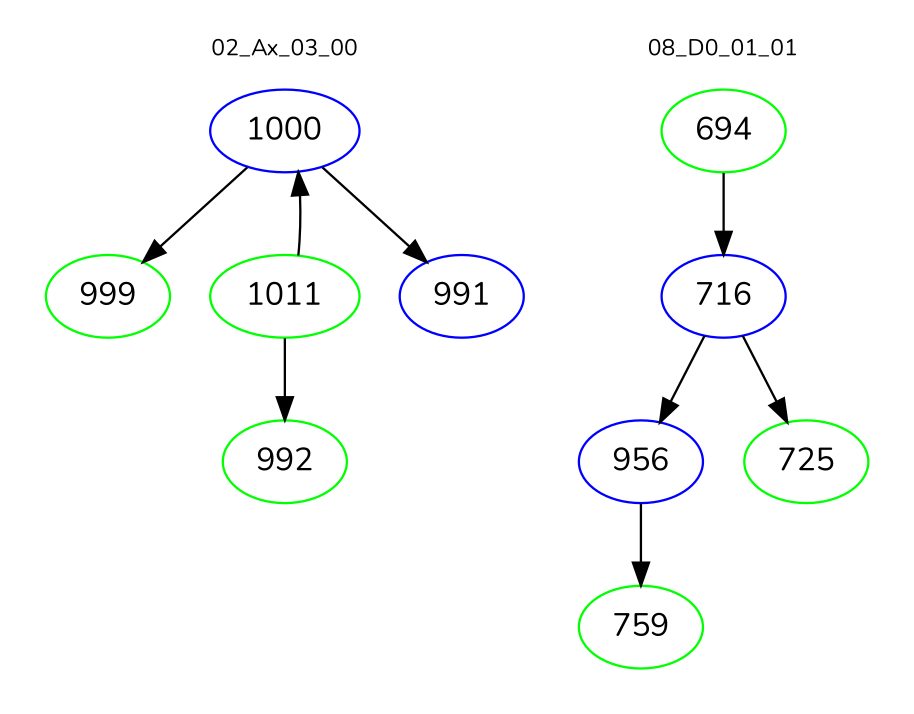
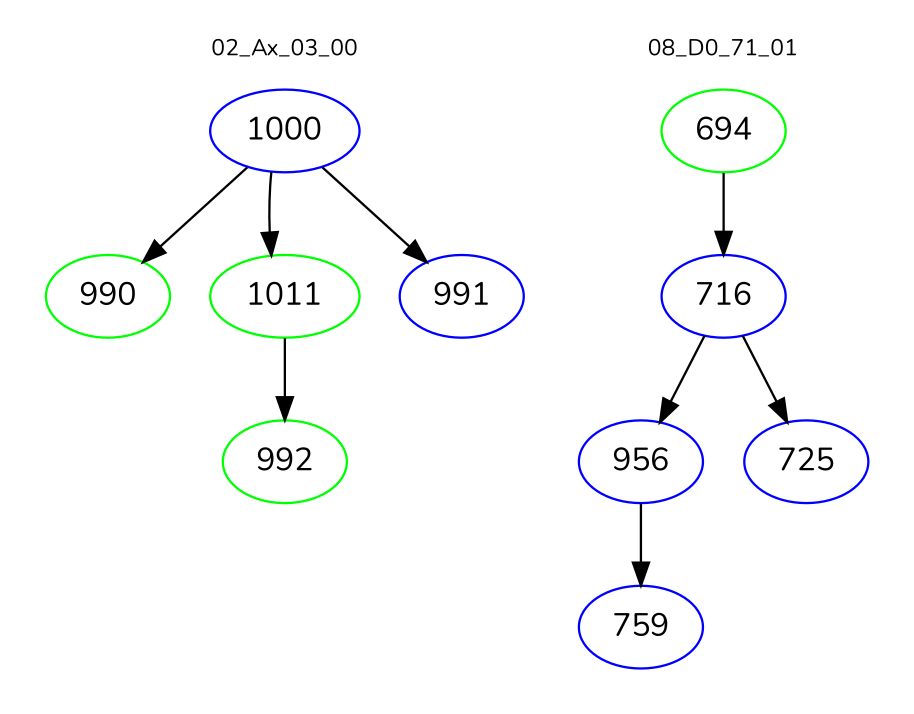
cluster "08_D0_01_01": label "08_D0_01_01" -> "08_D0_71_01"
edge "1011" -> "1000": reversed
node "999": label "999" -> "990"
node "725": color green -> blue
node "759": color green -> blue
